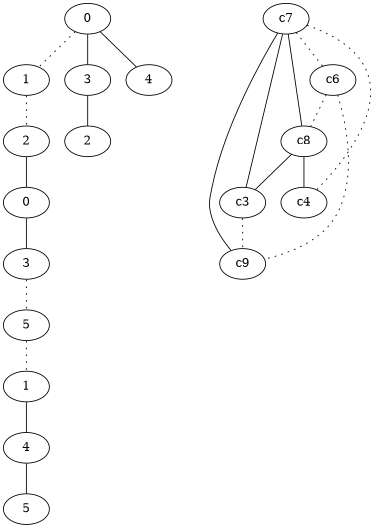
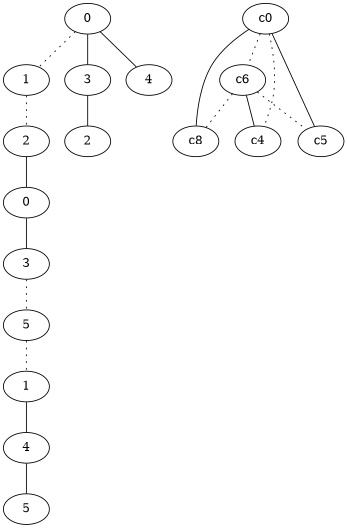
node "c7": label "c7" -> "c0"
edge "c8" -- "c4": now "c6" -- "c4"
node "c3": removed
node "c9": label "c9" -> "c5"
